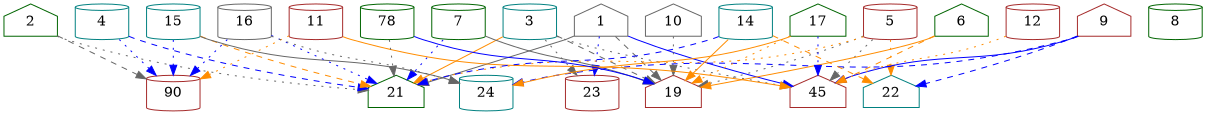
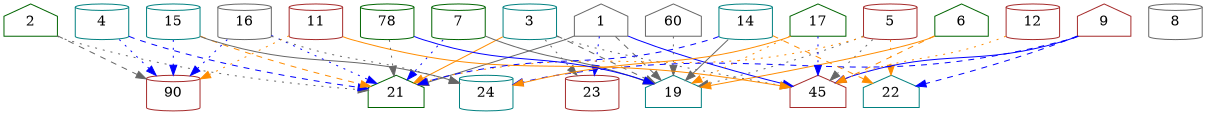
node "10": label "10" -> "60"
node "8": color darkgreen -> gray40
edge "14" -> "19": color darkorange -> gray40
node "19": color brown -> teal
